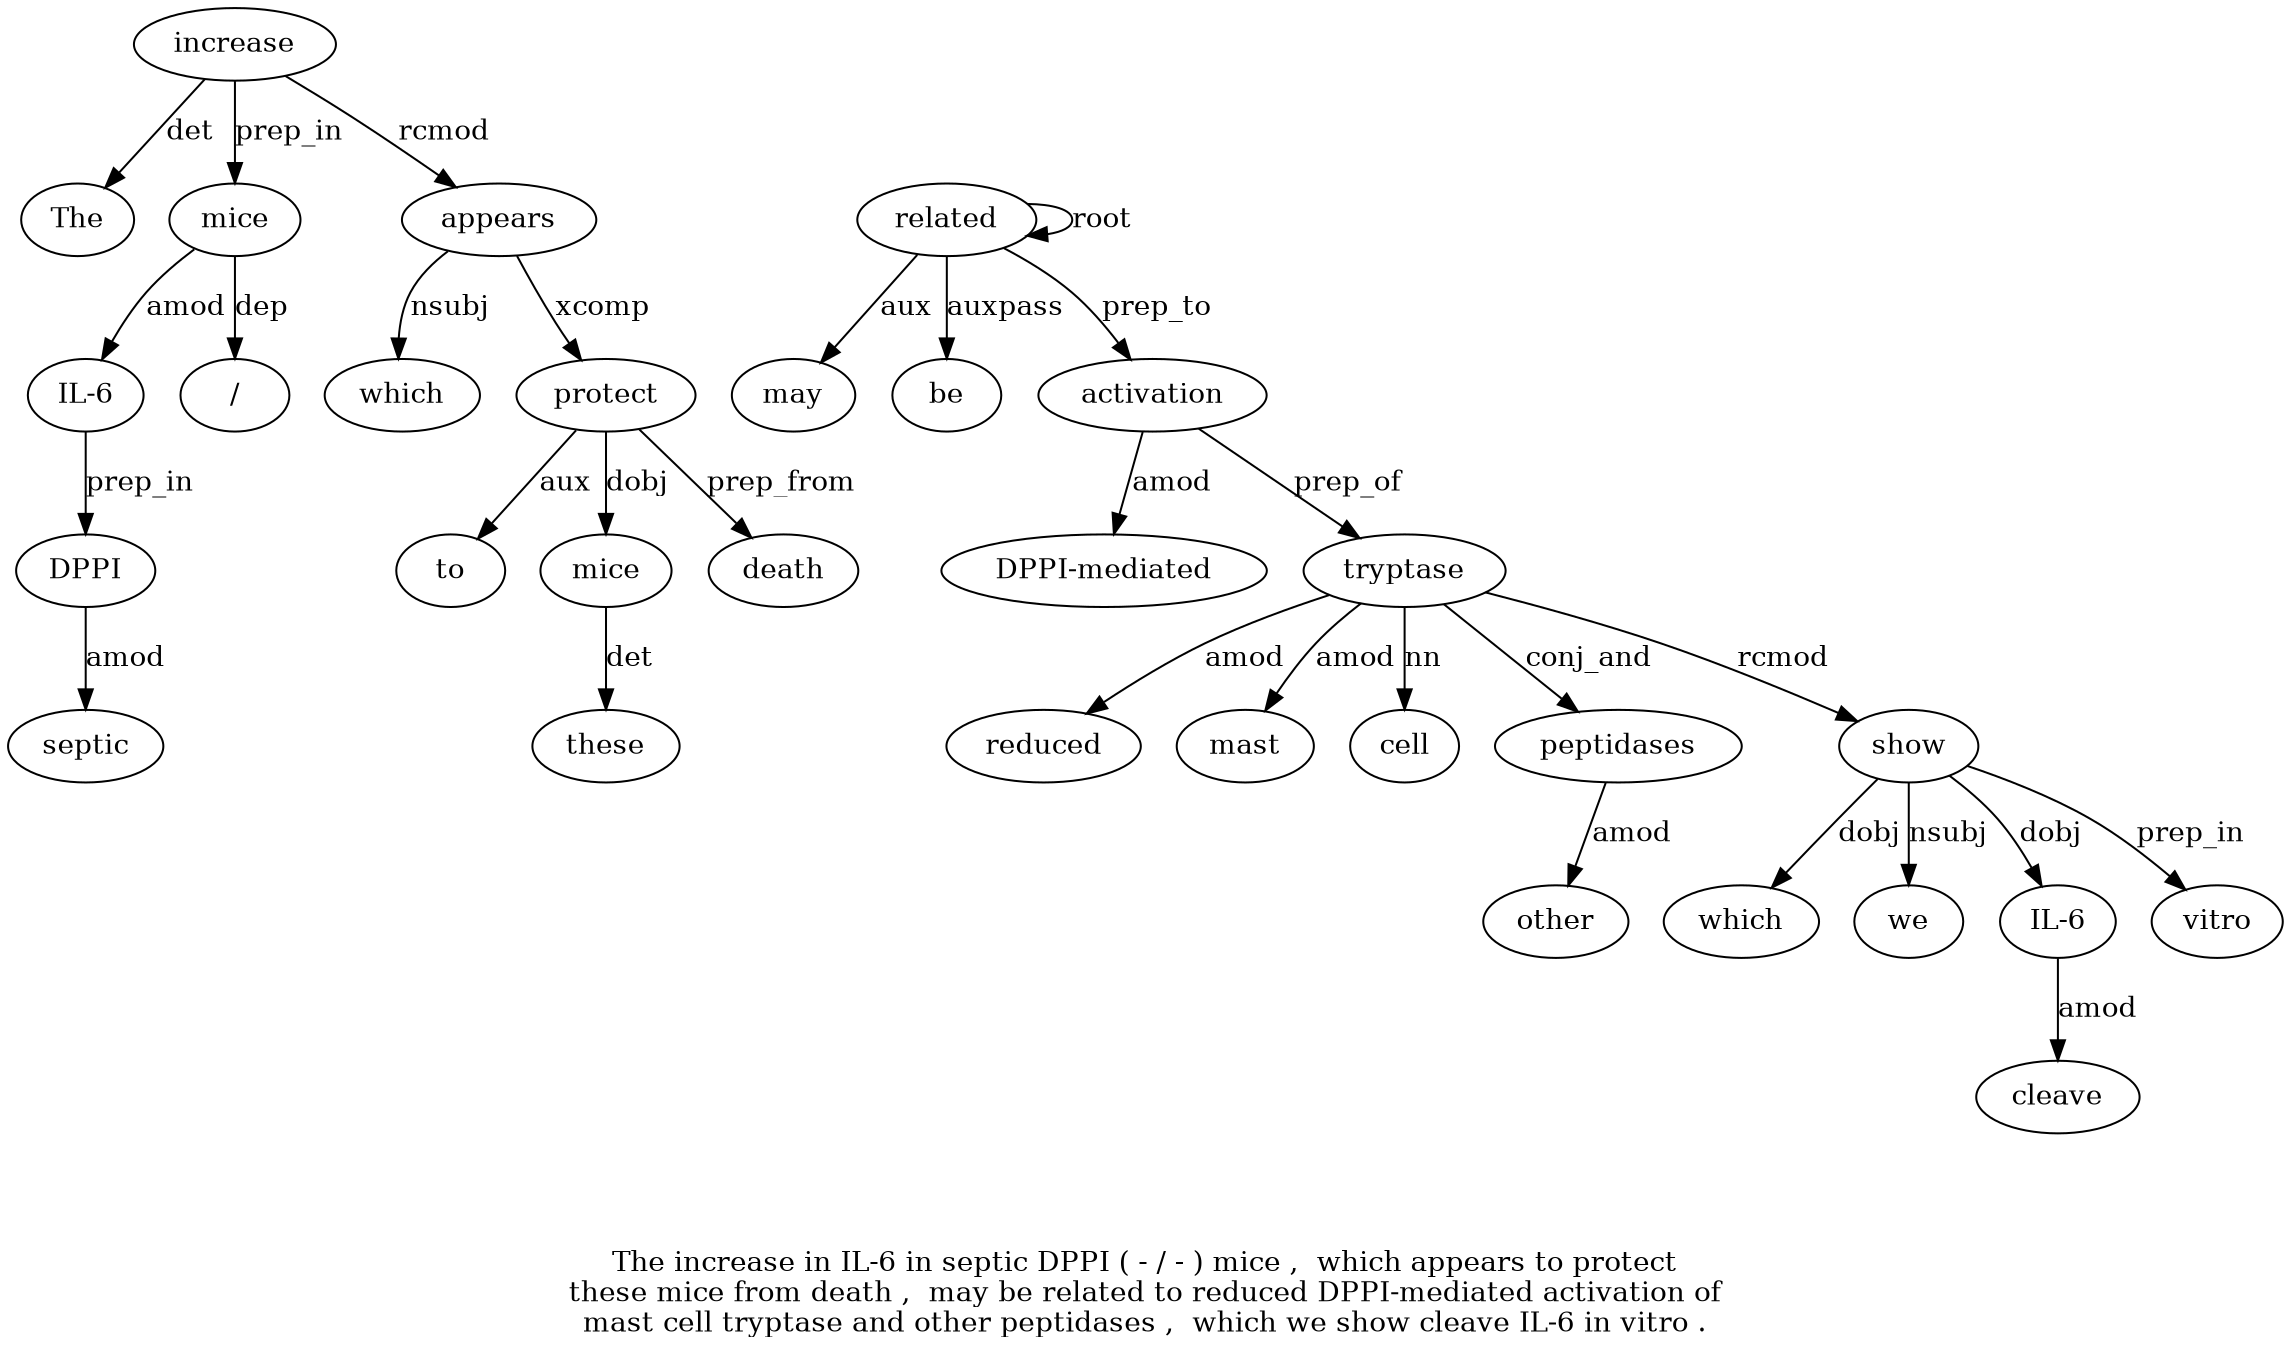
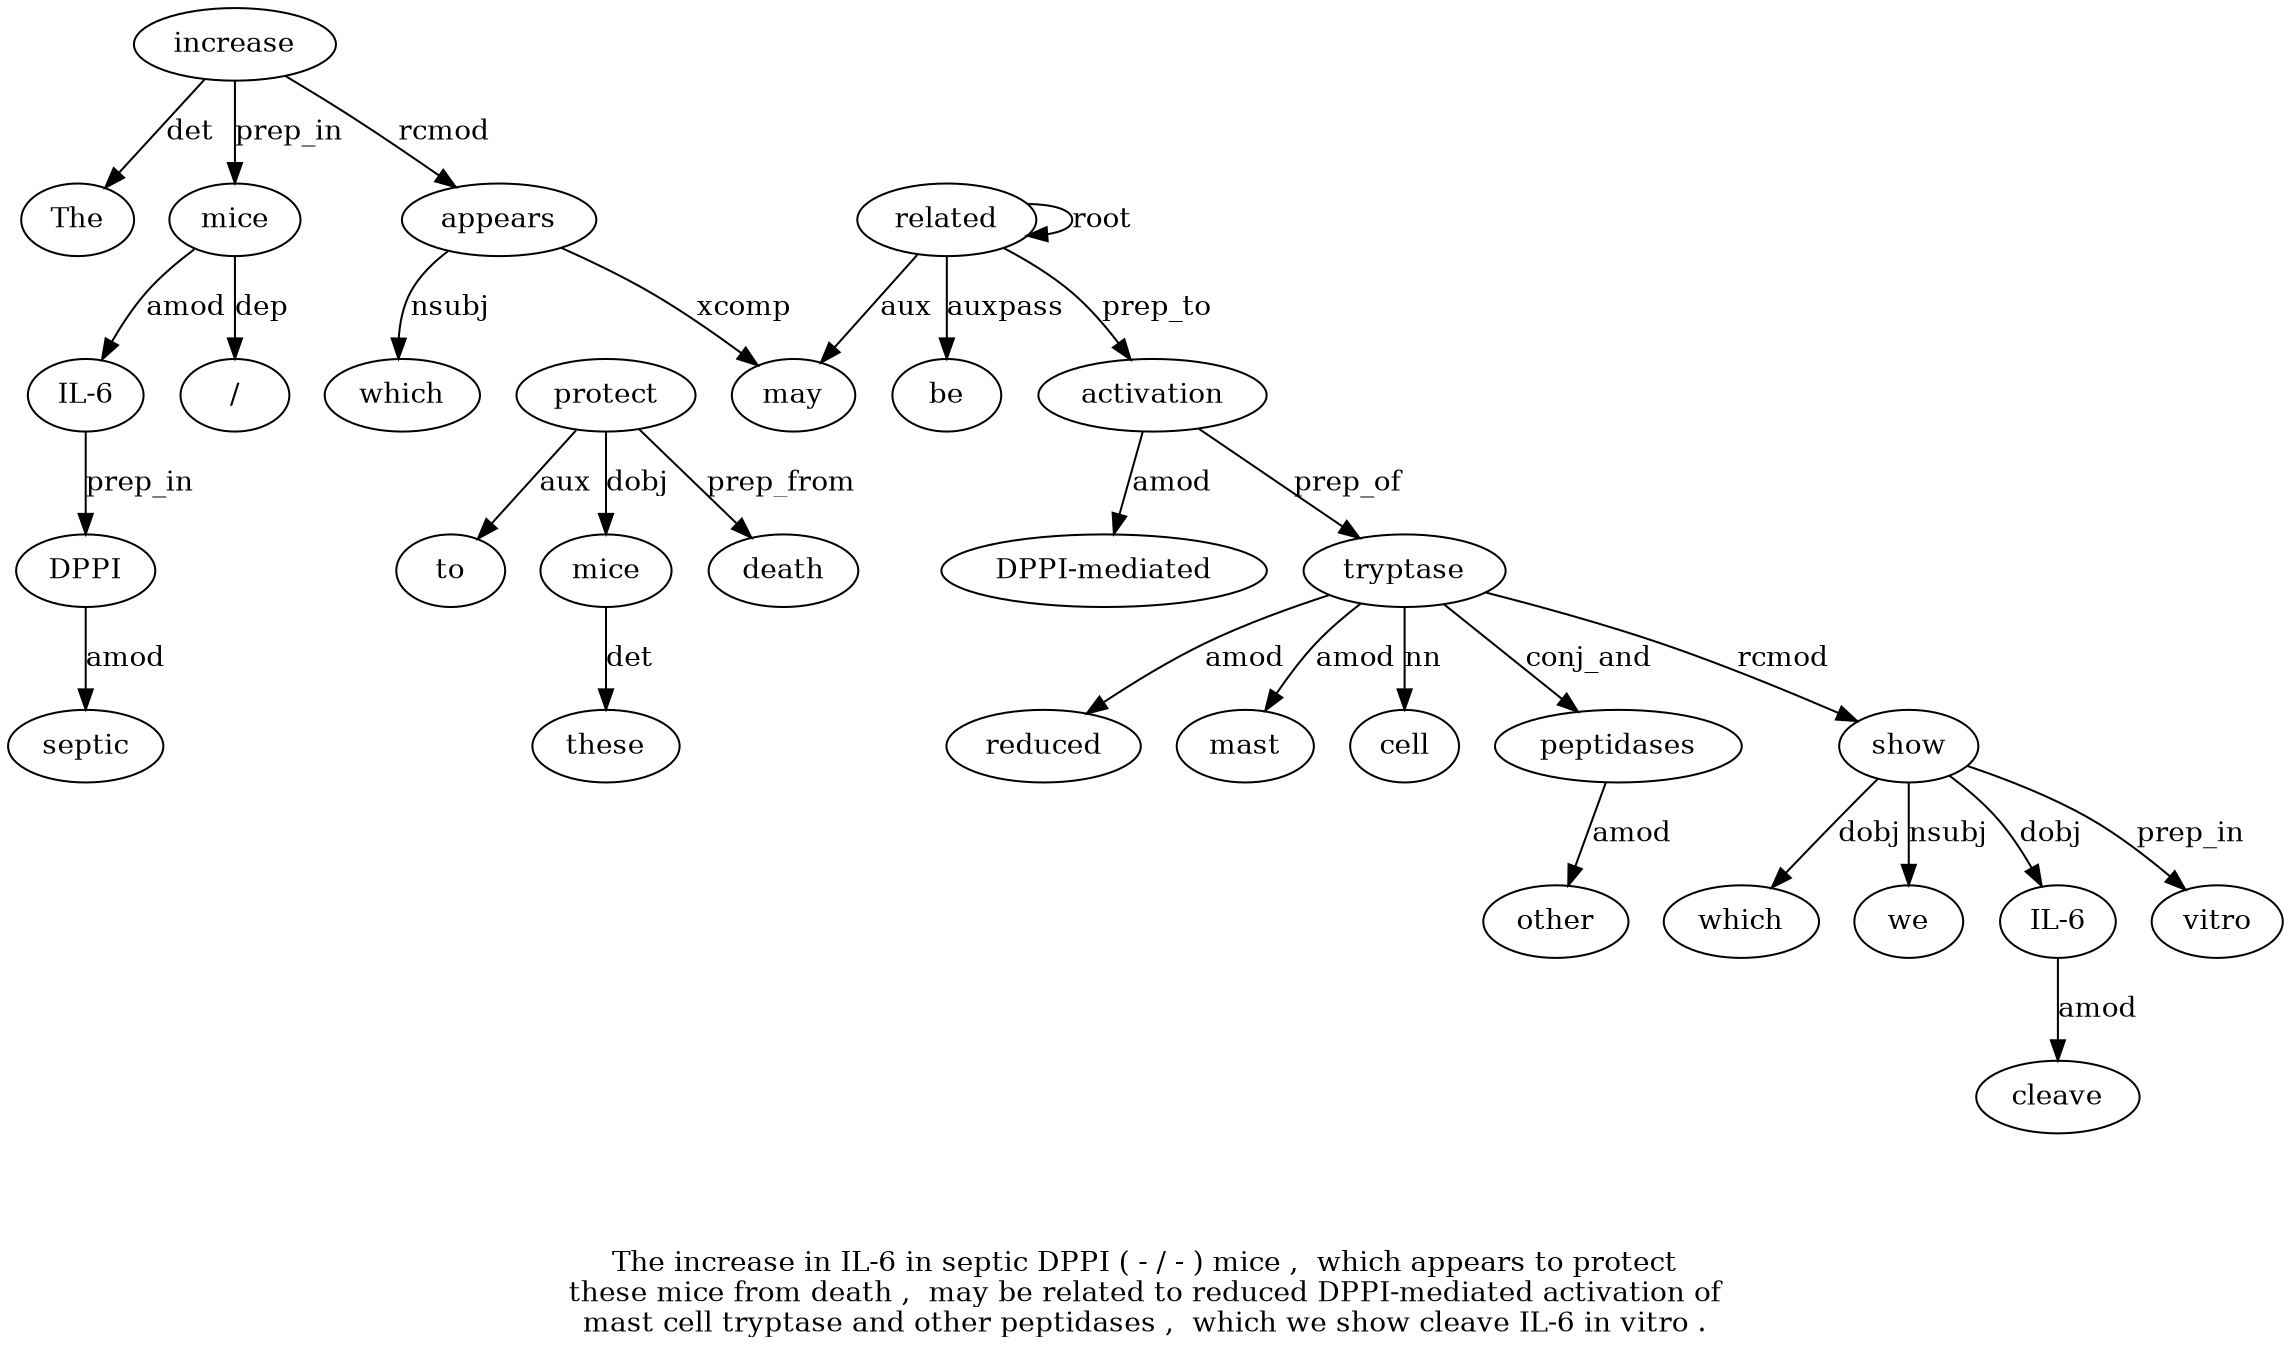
edge "appears" -> "protect": now "appears" -> "may"
